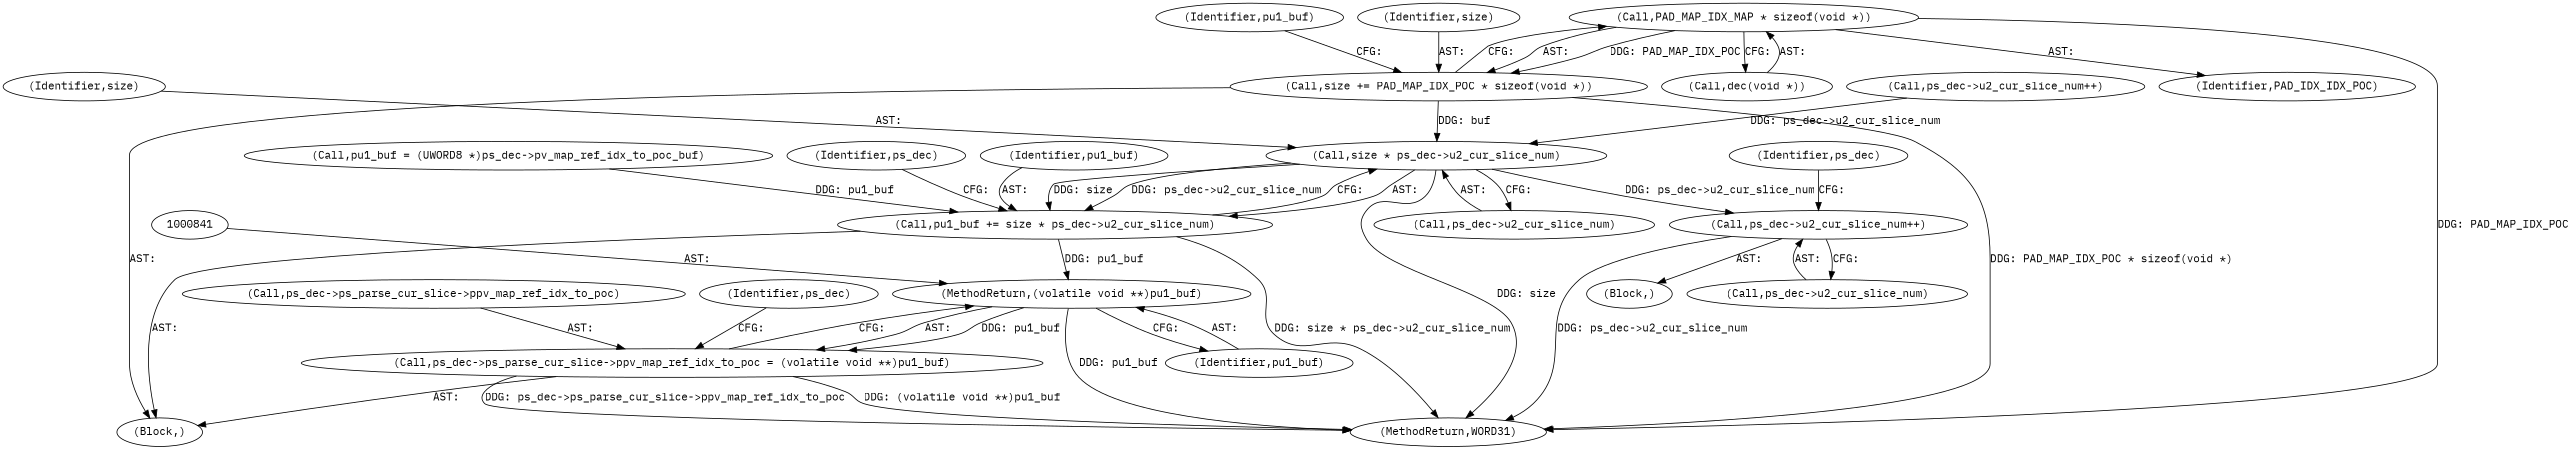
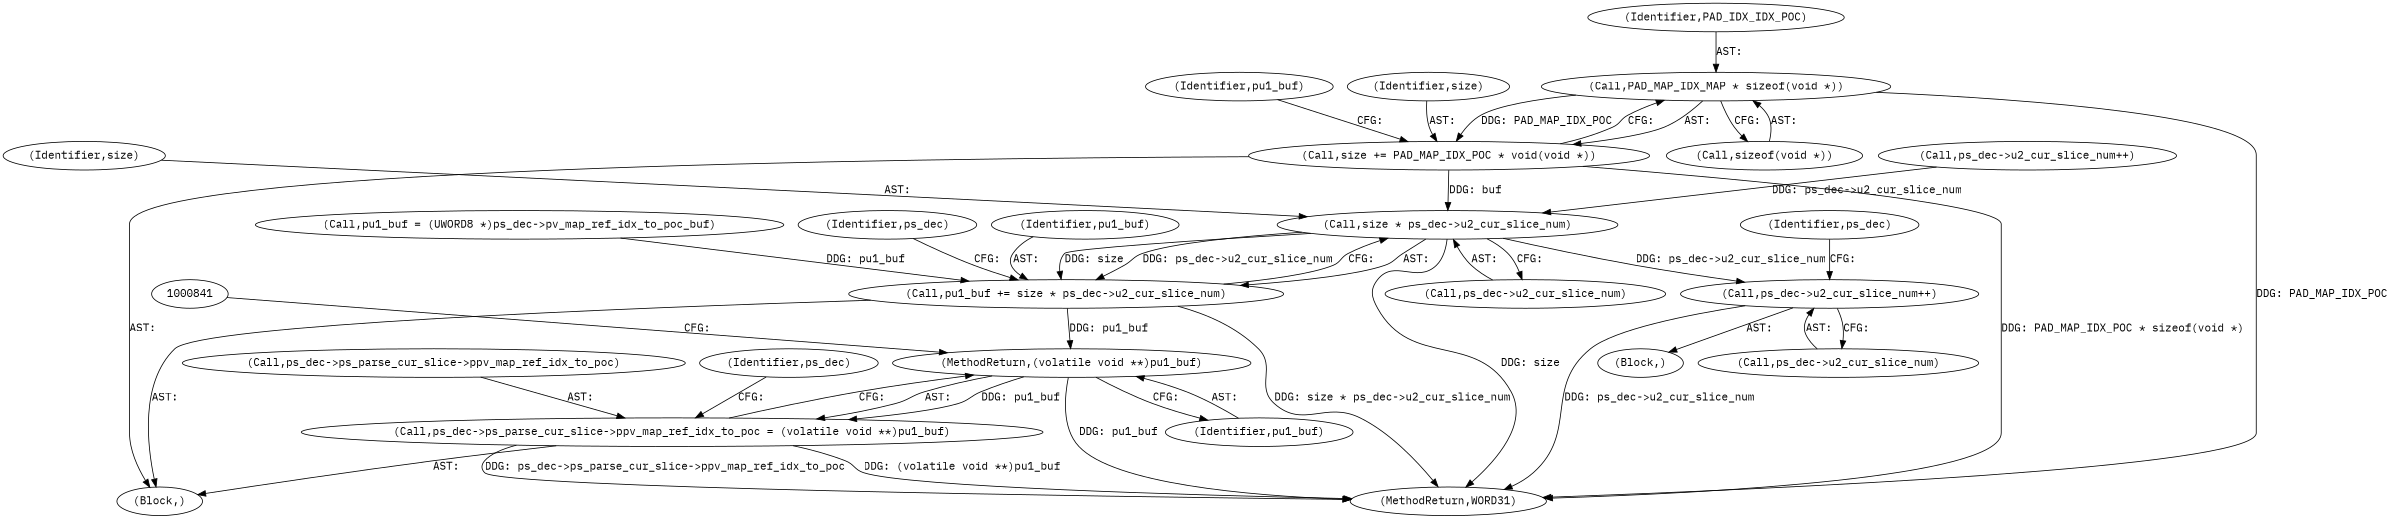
edge "(Call,PAD_MAP_IDX_MAP * sizeof(void *))" -> "(Identifier,PAD_IDX_IDX_POC)": reversed
node "(Call,size += PAD_MAP_IDX_POC * sizeof(void *))": label "(Call,size += PAD_MAP_IDX_POC * sizeof(void *))" -> "(Call,size += PAD_MAP_IDX_POC * void(void *))"
node "(Call,dec(void *))": label "(Call,dec(void *))" -> "(Call,sizeof(void *))"
edge "1000841" -> "(MethodReturn,(volatile void **)pu1_buf)": label "AST: " -> "CFG: "
